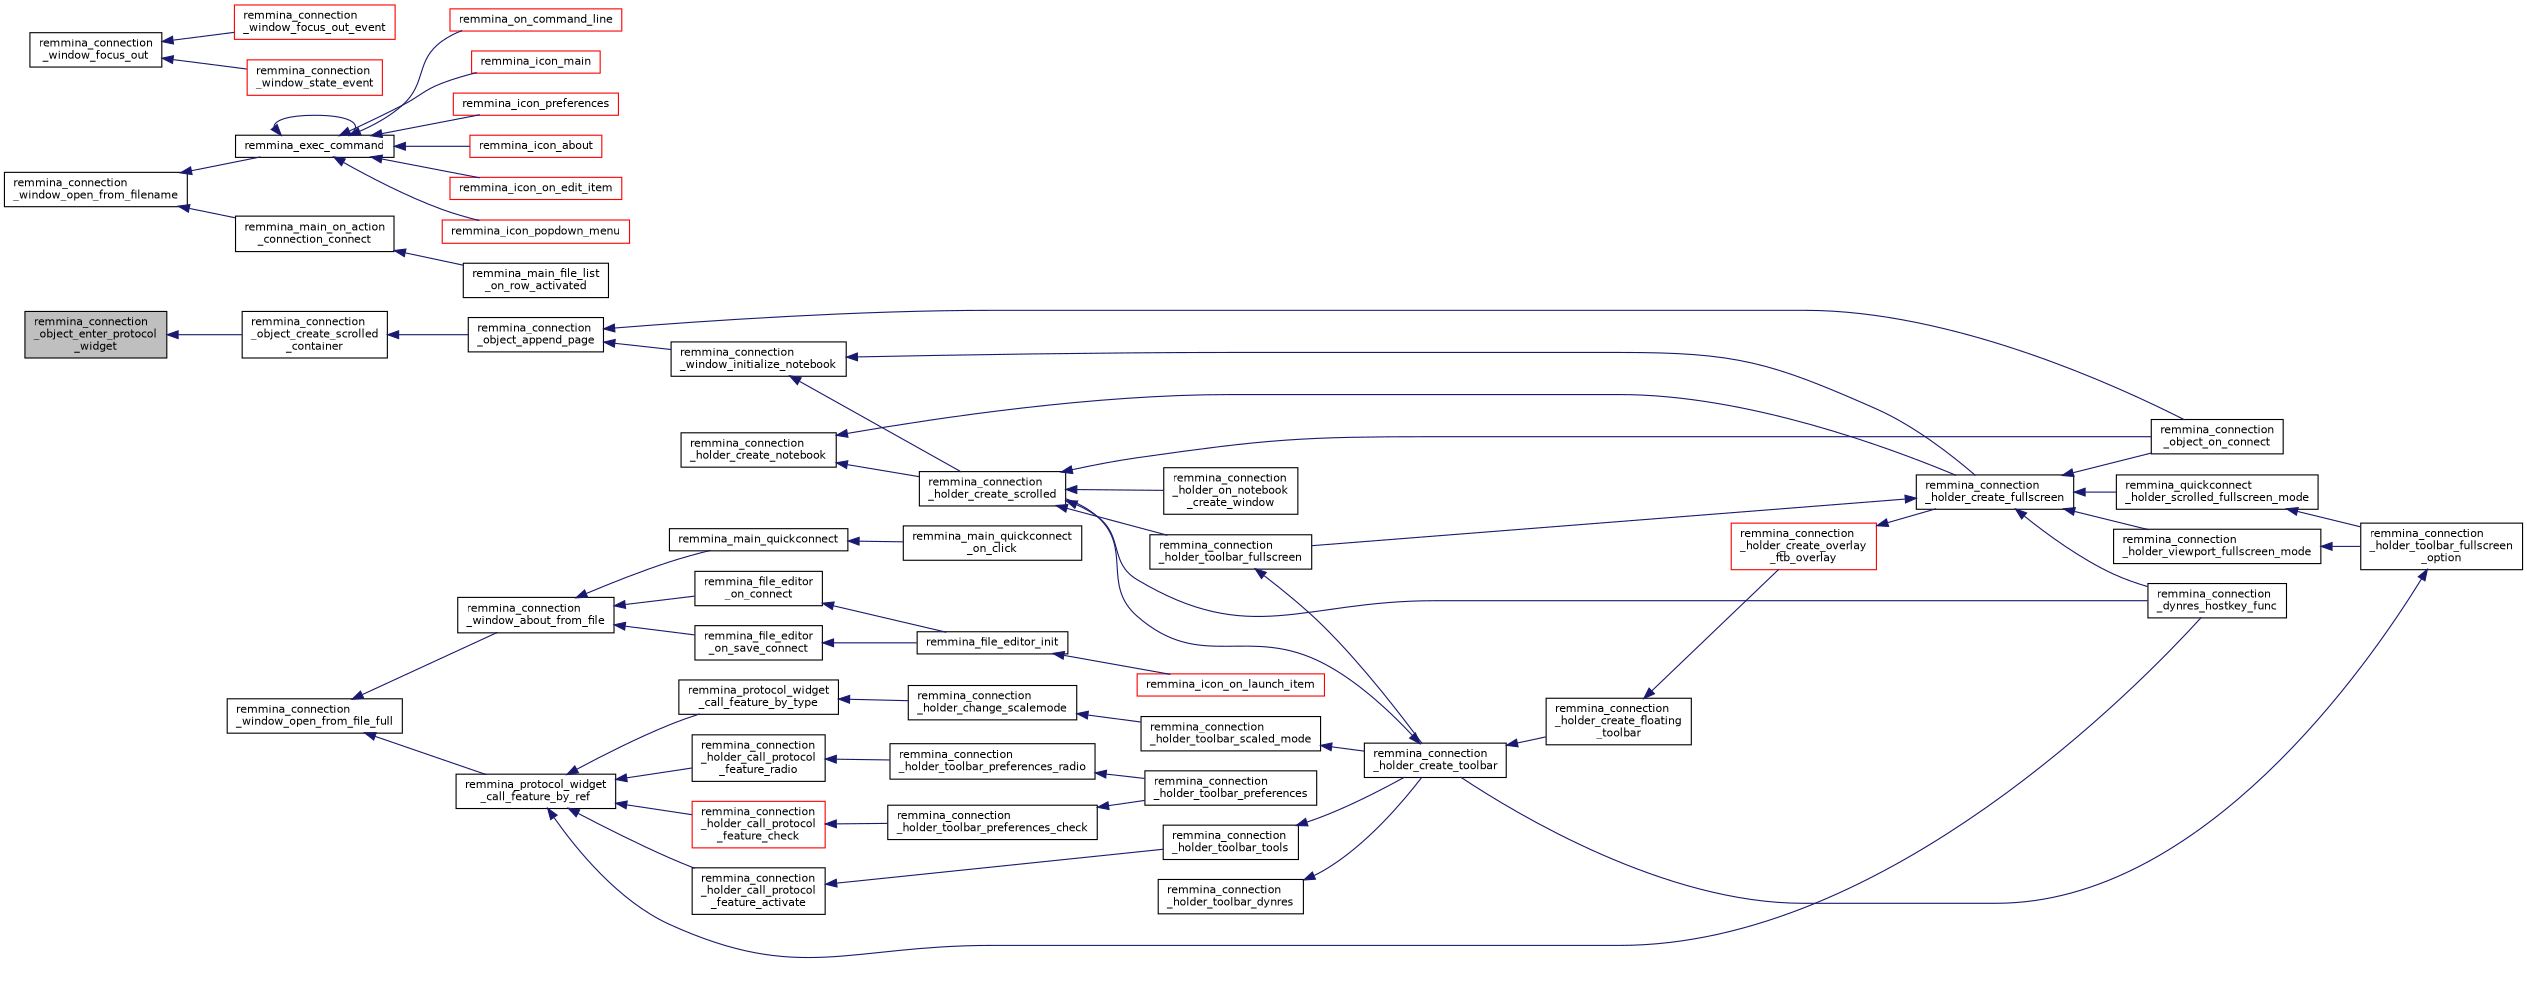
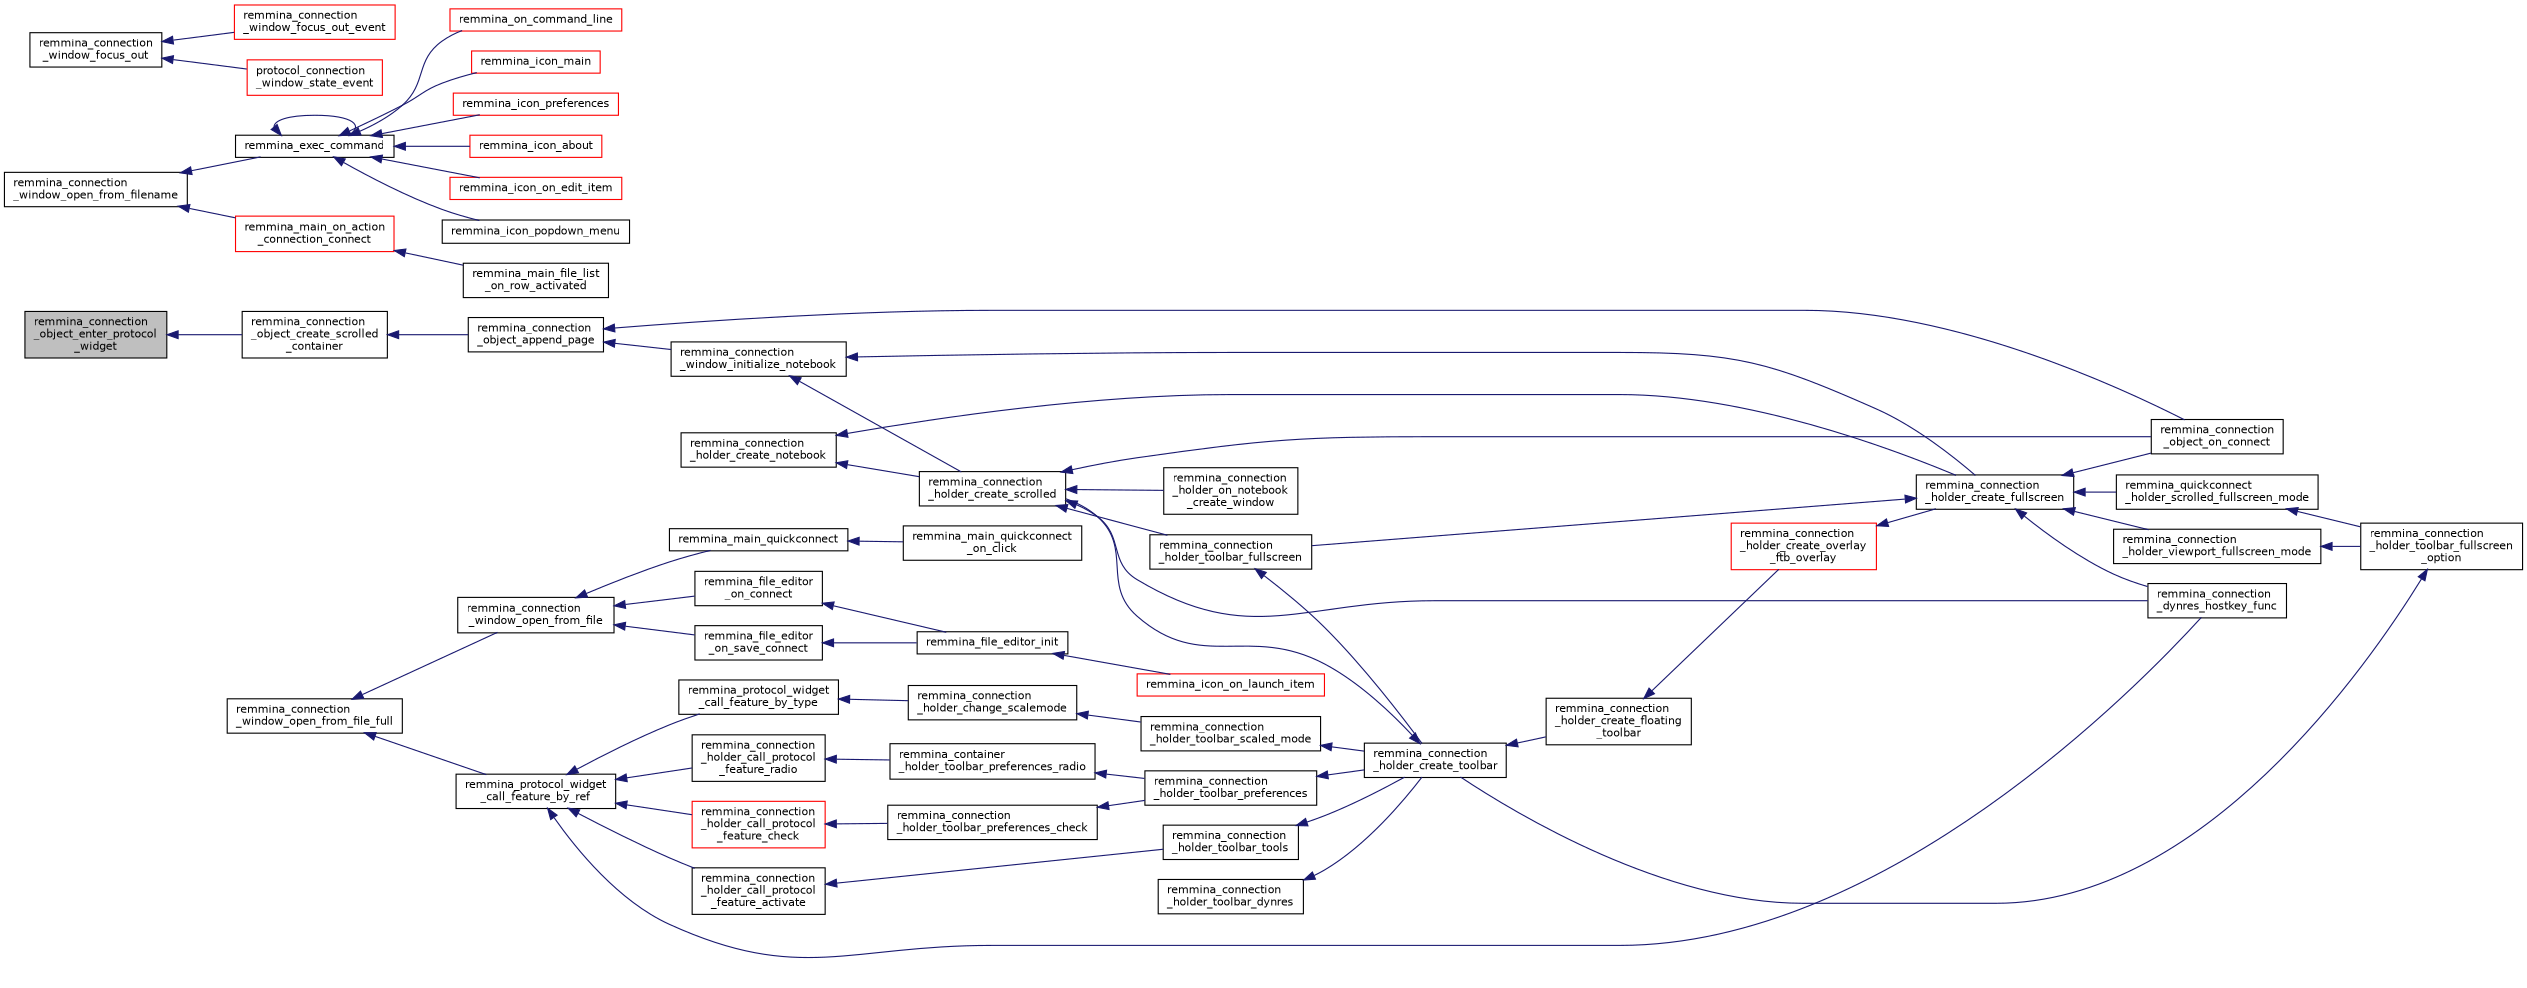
node "remmina_connection _window_state_event": label "remmina_connection _window_state_event" -> "protocol_connection _window_state_event"
node "remmina_icon_popdown_menu": color red -> black
node "remmina_main_on_action _connection_connect": color black -> red
node "remmina_connection _window_about_from_file": label "remmina_connection _window_about_from_file" -> "remmina_connection _window_open_from_file"
node "remmina_connection _holder_toolbar_preferences_radio": label "remmina_connection _holder_toolbar_preferences_radio" -> "remmina_container _holder_toolbar_preferences_radio"
edge "remmina_connection _holder_create_toolbar" -> "remmina_connection _holder_toolbar_preferences": added
